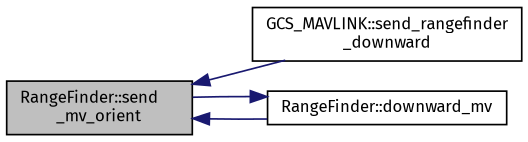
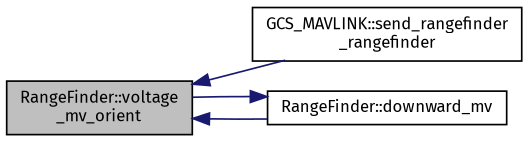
node "GCS_MAVLINK::send_rangefinder _downward": label "GCS_MAVLINK::send_rangefinder _downward" -> "GCS_MAVLINK::send_rangefinder _rangefinder"
node "RangeFinder::send _mv_orient": label "RangeFinder::send _mv_orient" -> "RangeFinder::voltage _mv_orient"
